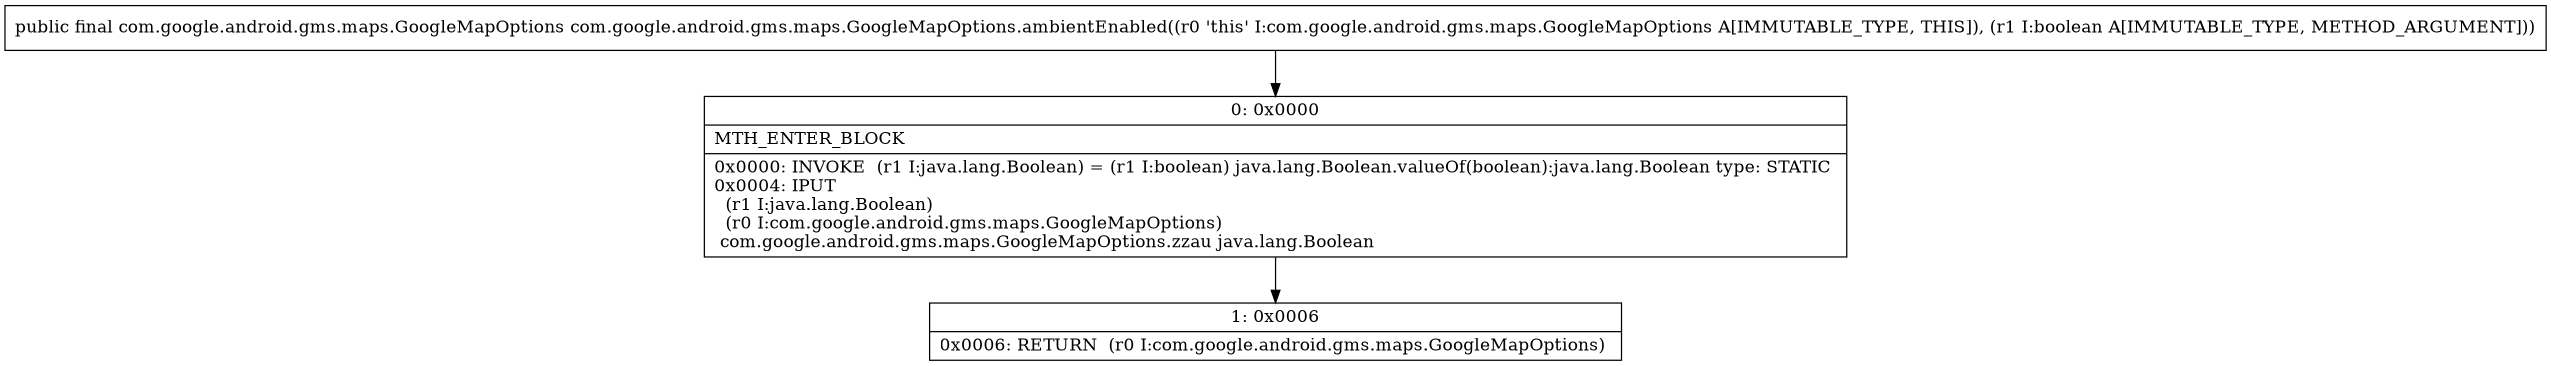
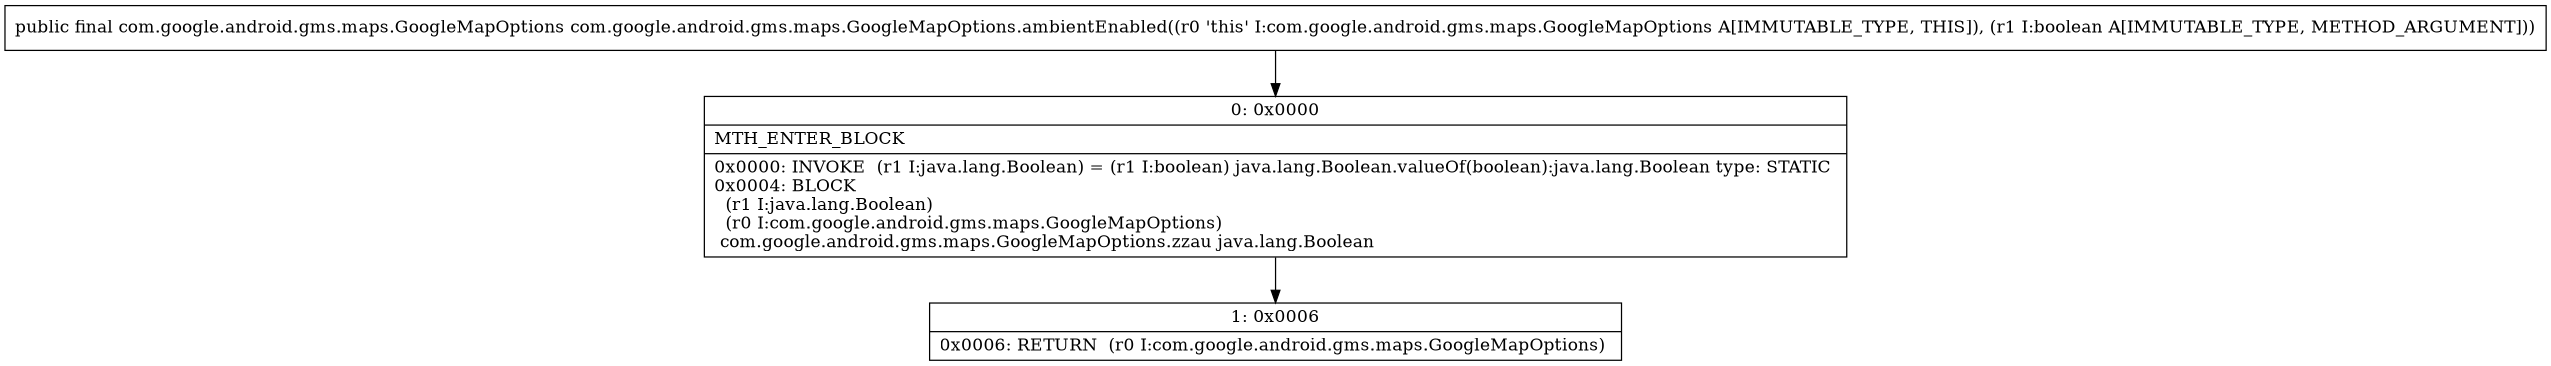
node "0: 0x0000": text "0x0004: IPUT" -> "0x0004: BLOCK"
